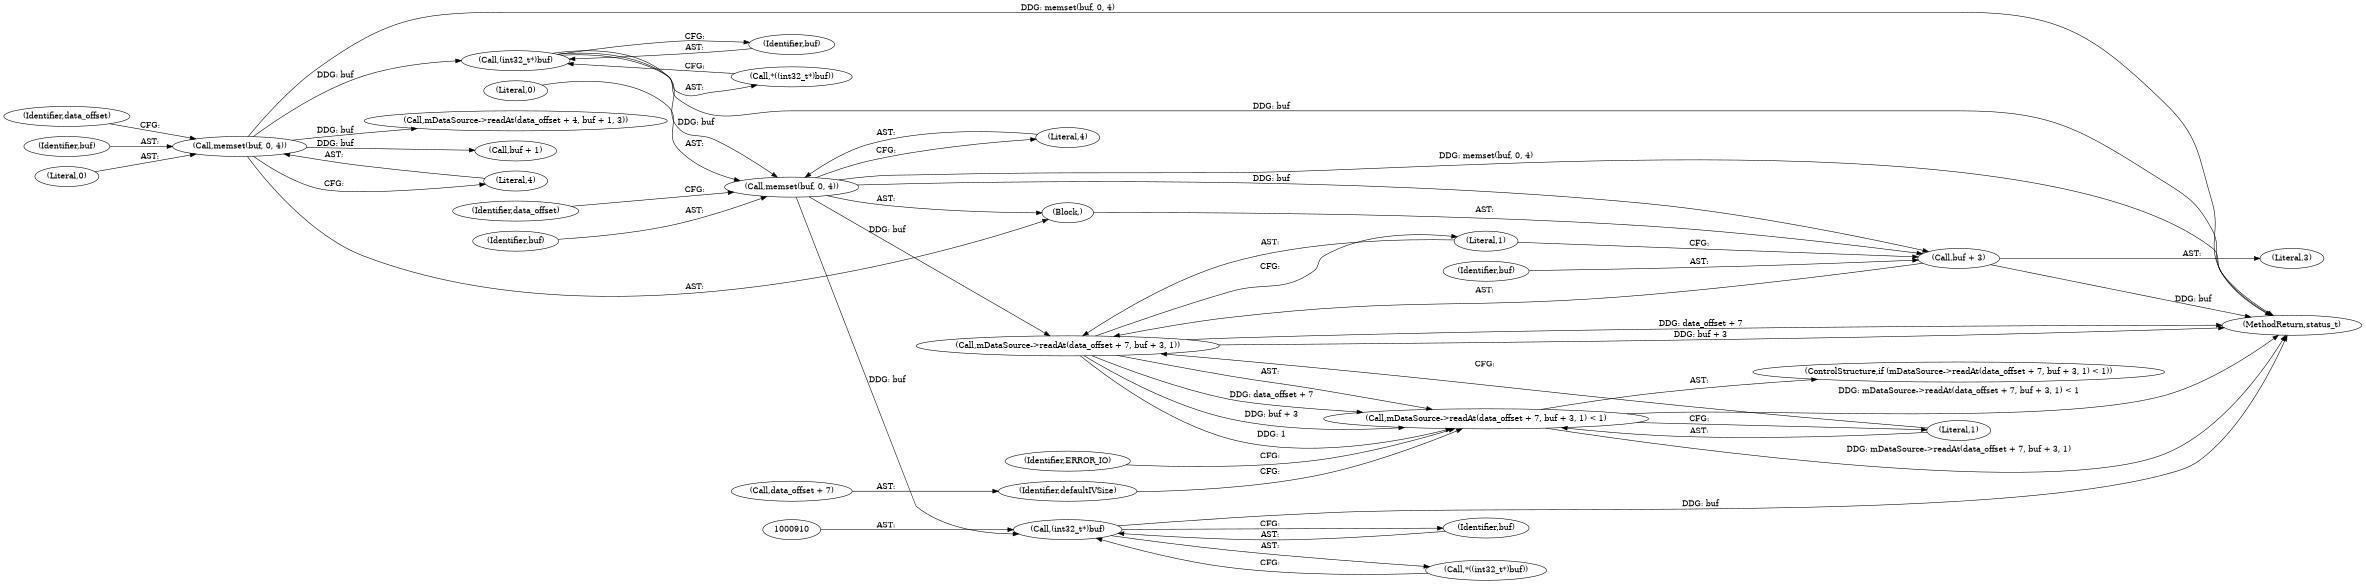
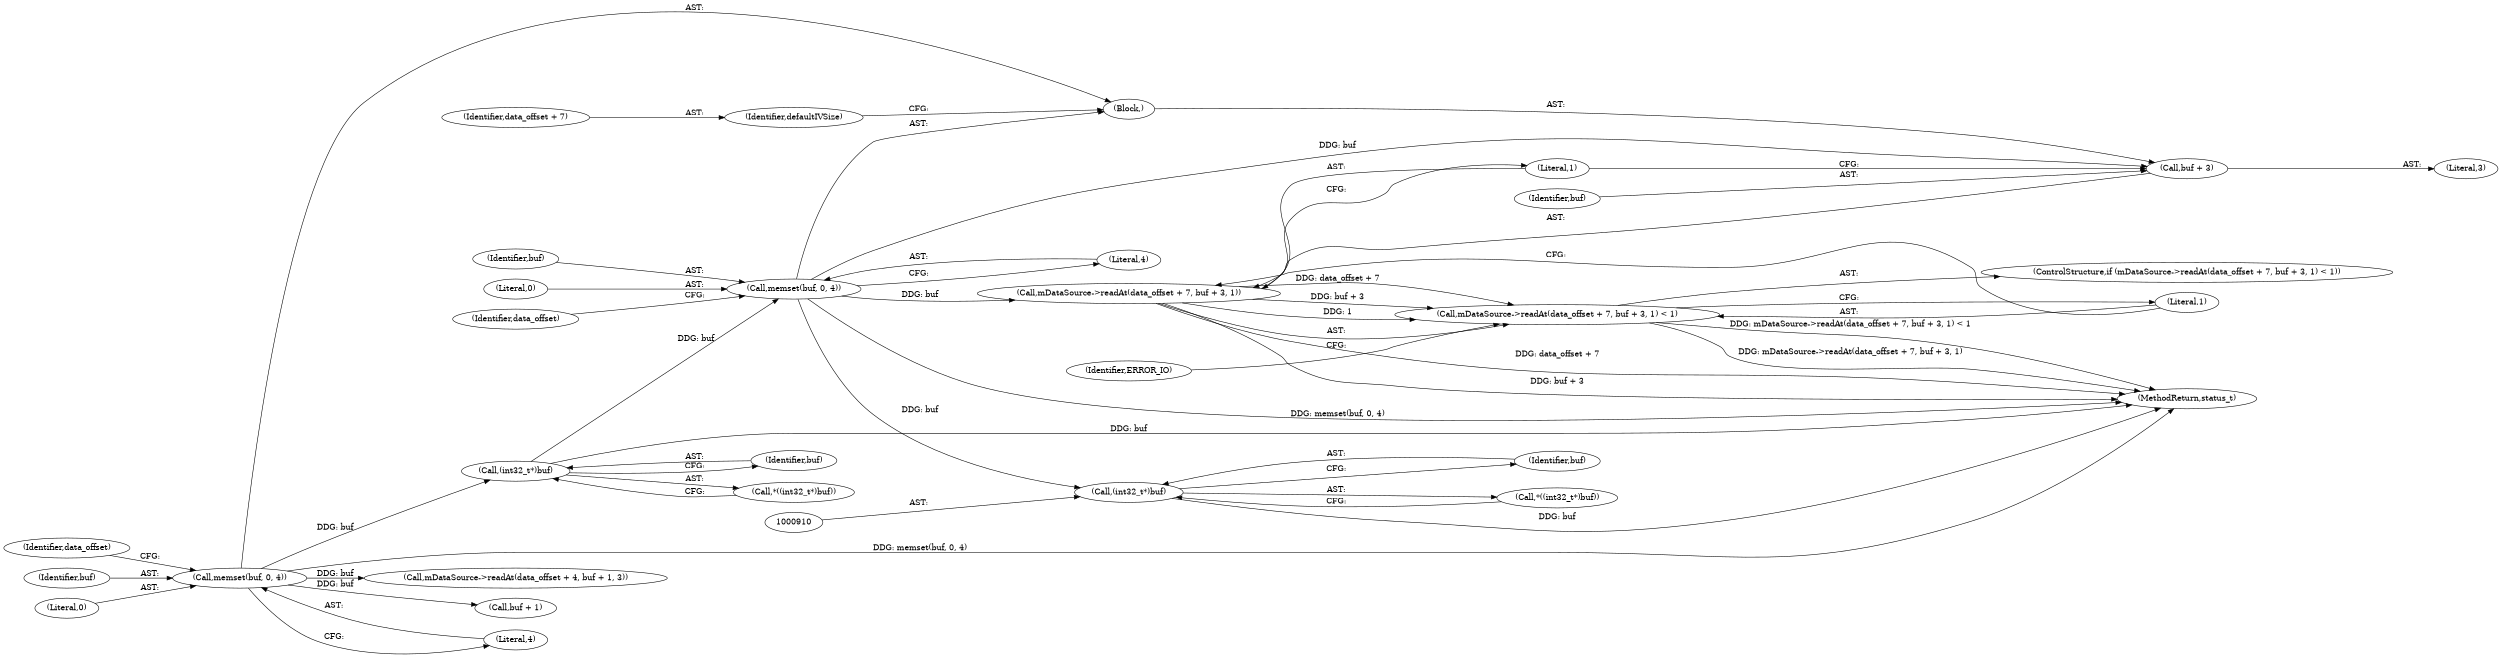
edge "(Call,buf + 3)" -> "(MethodReturn,status_t)": removed, label "DDG: buf"
edge "(Identifier,defaultIVSize)" -> "(Call,mDataSource->readAt(data_offset + 7, buf + 3, 1) < 1)": now "(Identifier,defaultIVSize)" -> "(Block,)"
node "(Call,data_offset + 7)": label "(Call,data_offset + 7)" -> "(Identifier,data_offset + 7)"
